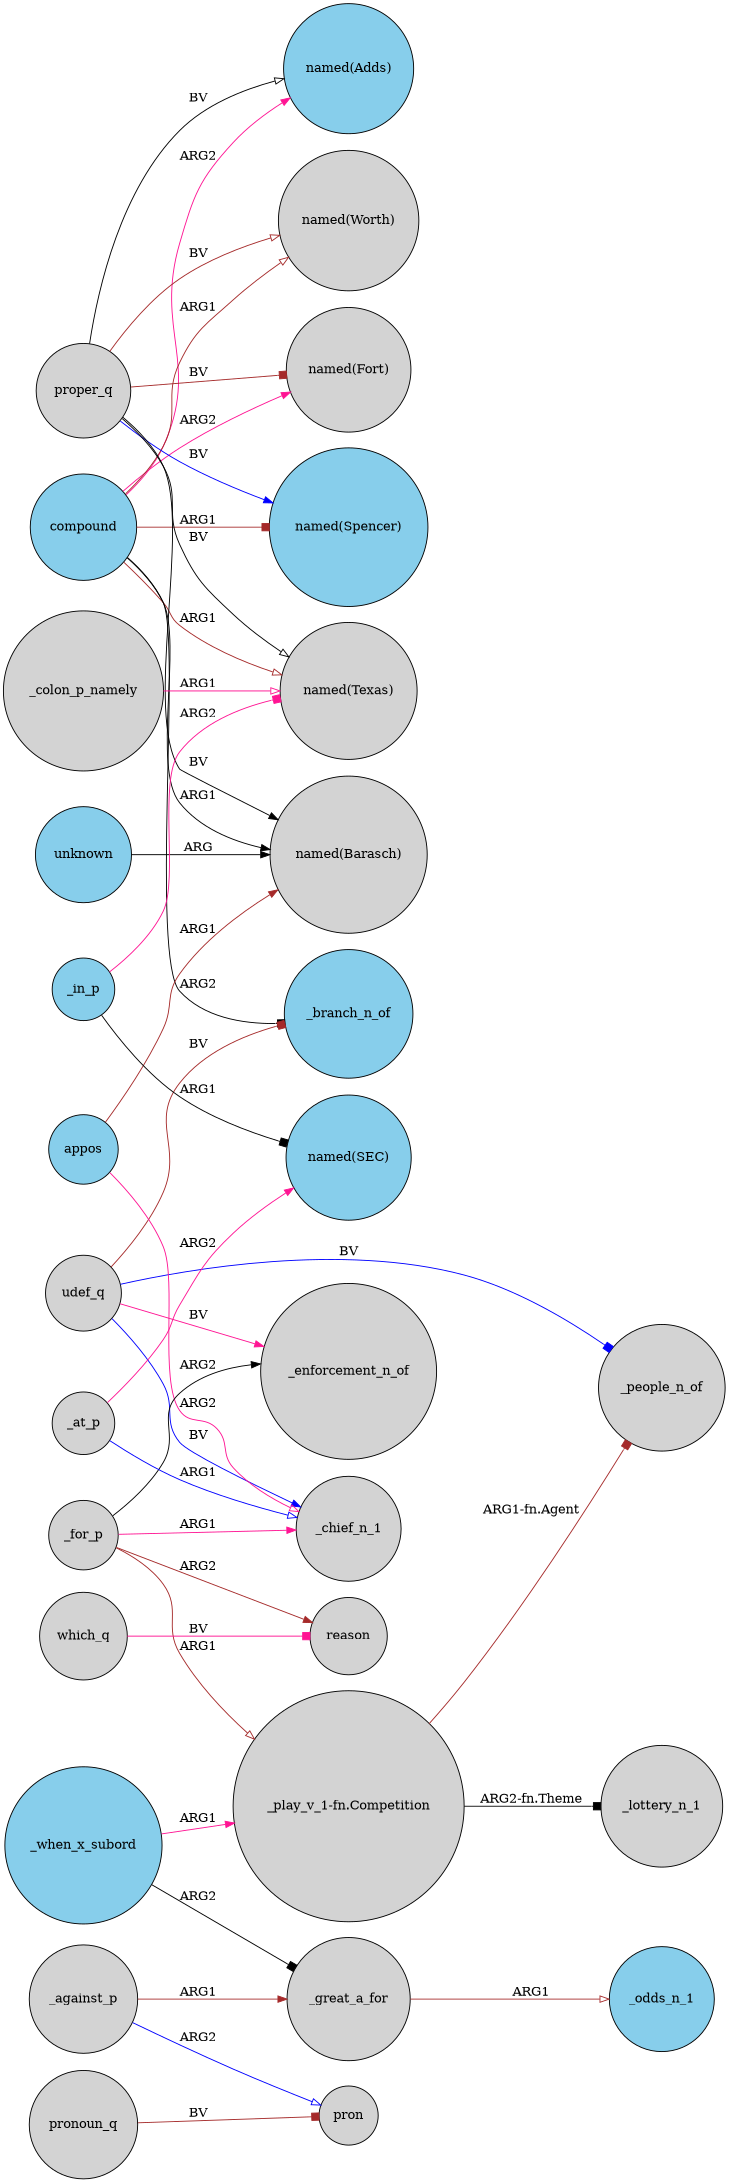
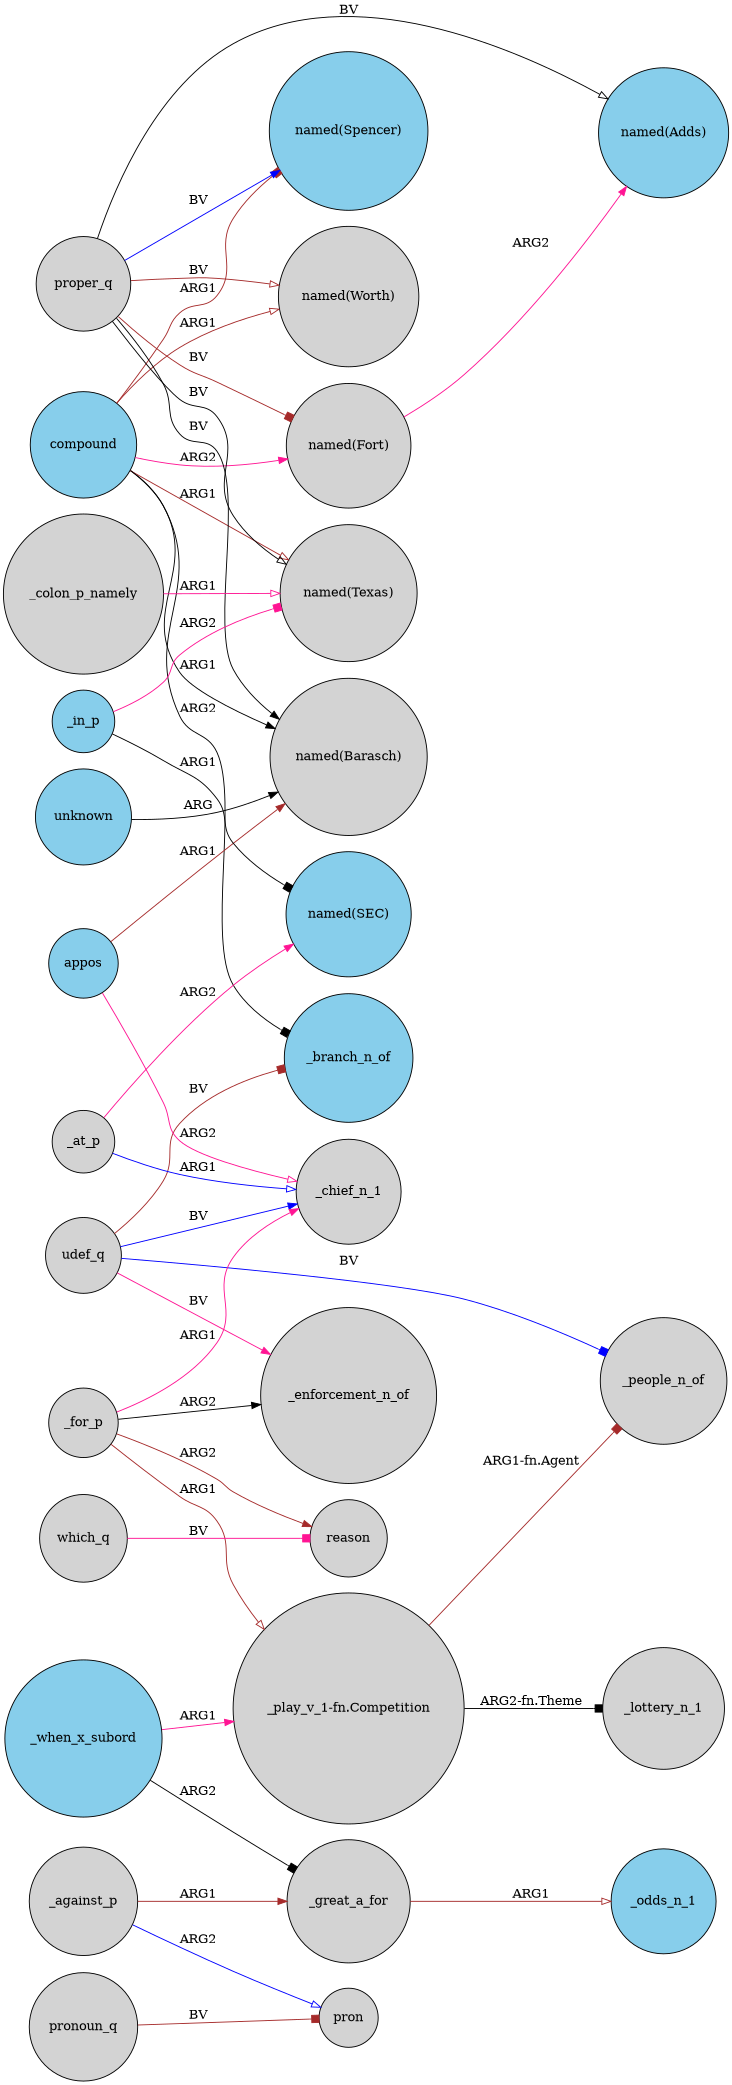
edge "compound" -> "named(Adds)": now "named(Fort)" -> "named(Adds)"
